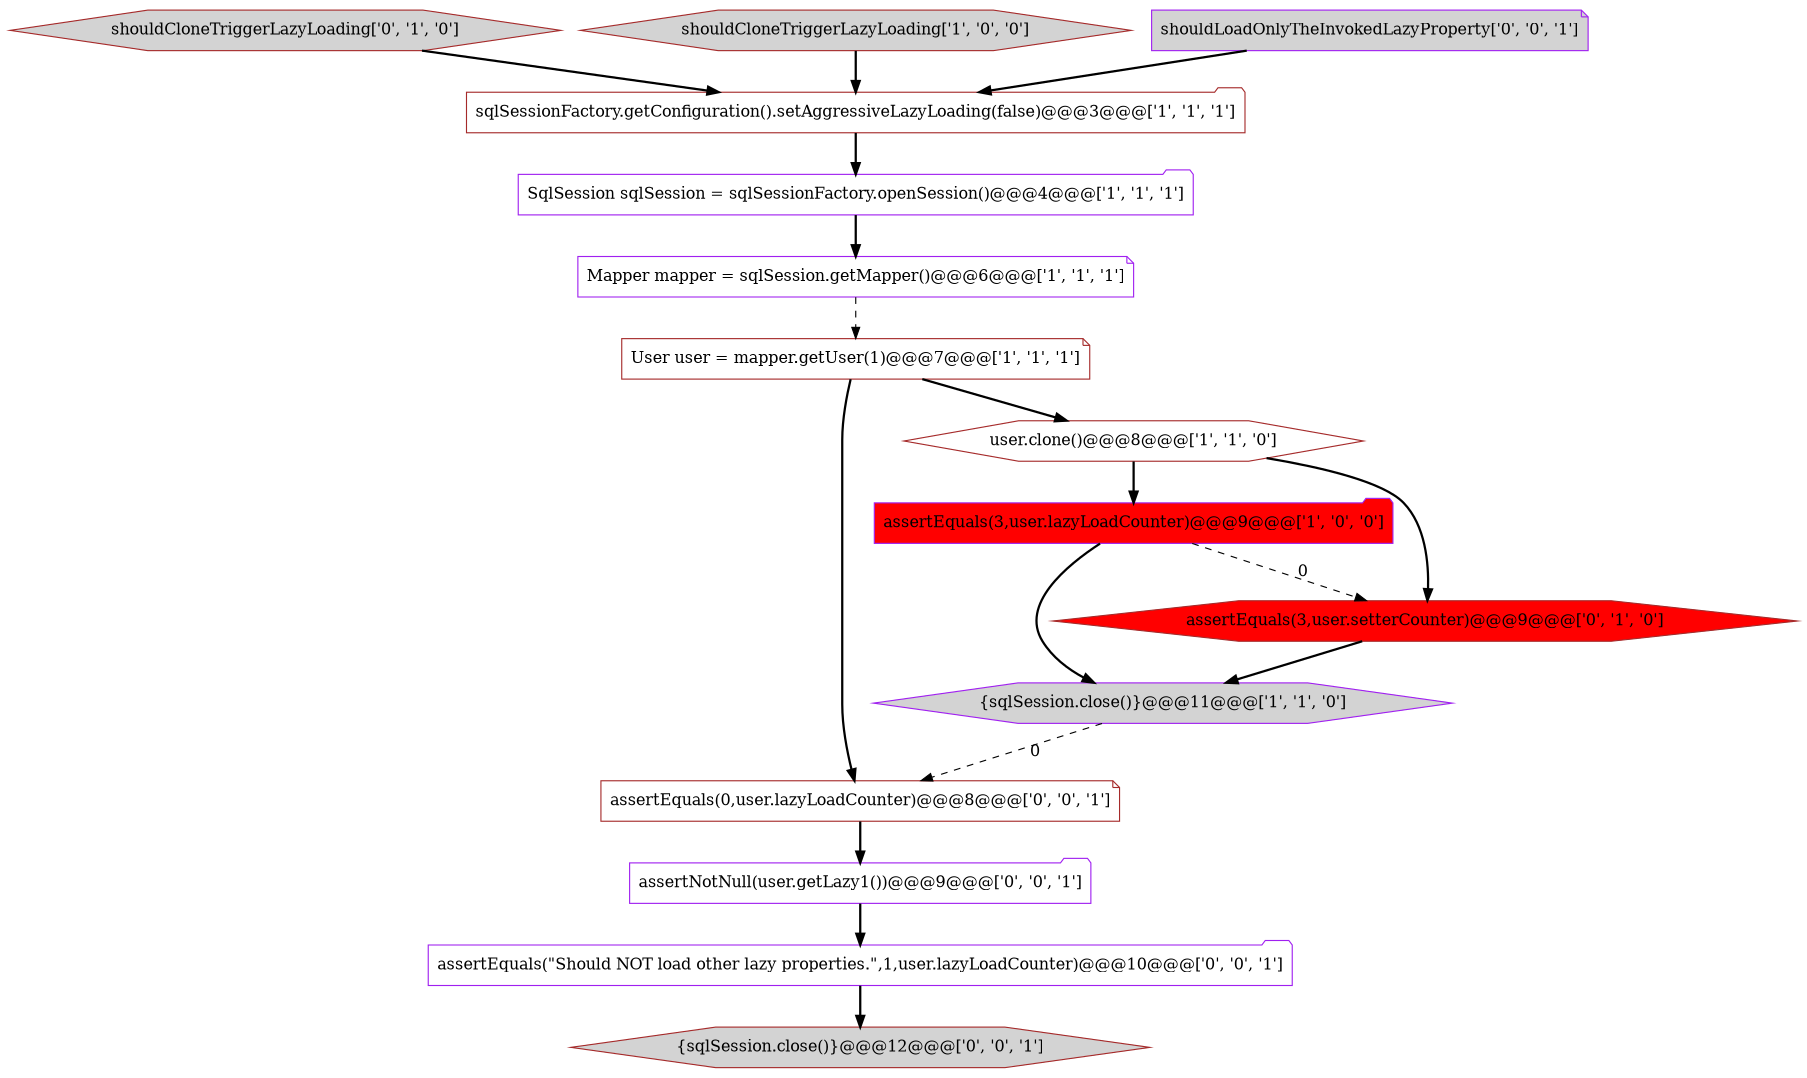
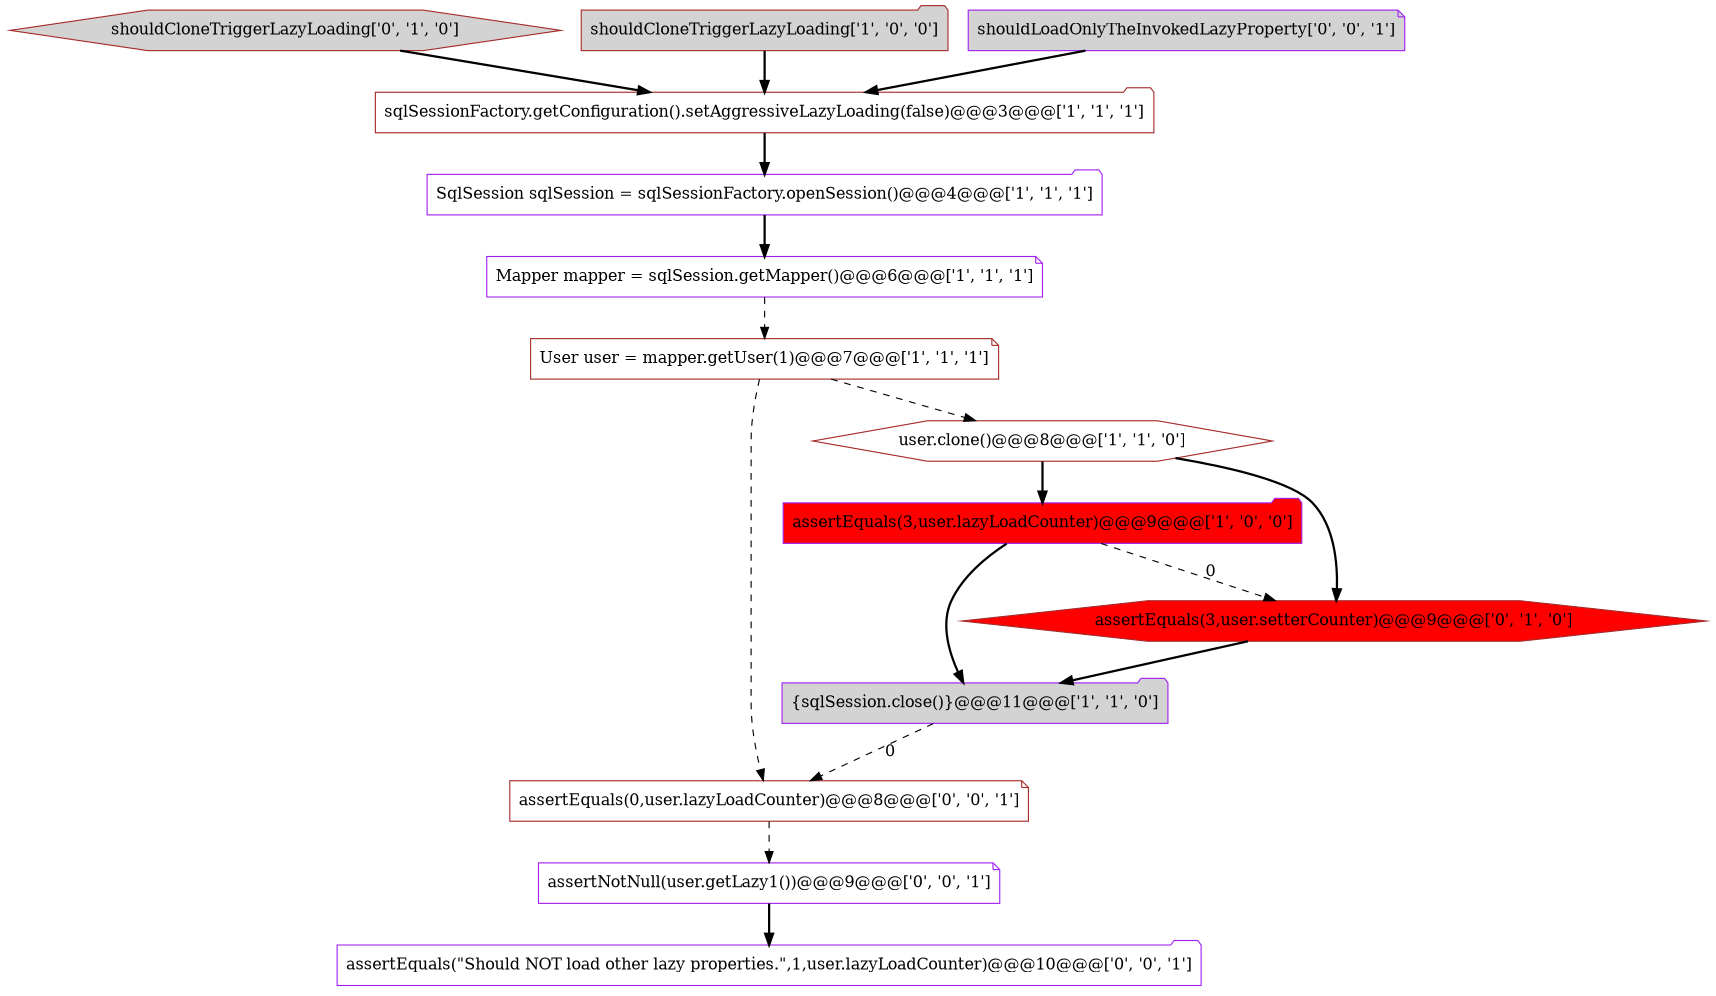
node "shouldCloneTriggerLazyLoading['1', '0', '0']": shape hexagon -> folder
edge "User user = mapper.getUser(1)@@@7@@@['1', '1', '1']" -> "user.clone()@@@8@@@['1', '1', '0']": style bold -> dashed
edge "User user = mapper.getUser(1)@@@7@@@['1', '1', '1']" -> "assertEquals(0,user.lazyLoadCounter)@@@8@@@['0', '0', '1']": style bold -> dashed
node "{sqlSession.close()}@@@11@@@['1', '1', '0']": shape hexagon -> folder
edge "assertEquals(0,user.lazyLoadCounter)@@@8@@@['0', '0', '1']" -> "assertNotNull(user.getLazy1())@@@9@@@['0', '0', '1']": style bold -> dashed
node "assertNotNull(user.getLazy1())@@@9@@@['0', '0', '1']": shape folder -> note
node "{sqlSession.close()}@@@12@@@['0', '0', '1']": removed
